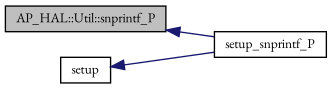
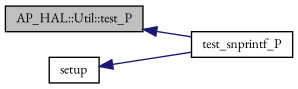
node "AP_HAL::Util::snprintf_P": label "AP_HAL::Util::snprintf_P" -> "AP_HAL::Util::test_P"
node "setup_snprintf_P": label "setup_snprintf_P" -> "test_snprintf_P"
